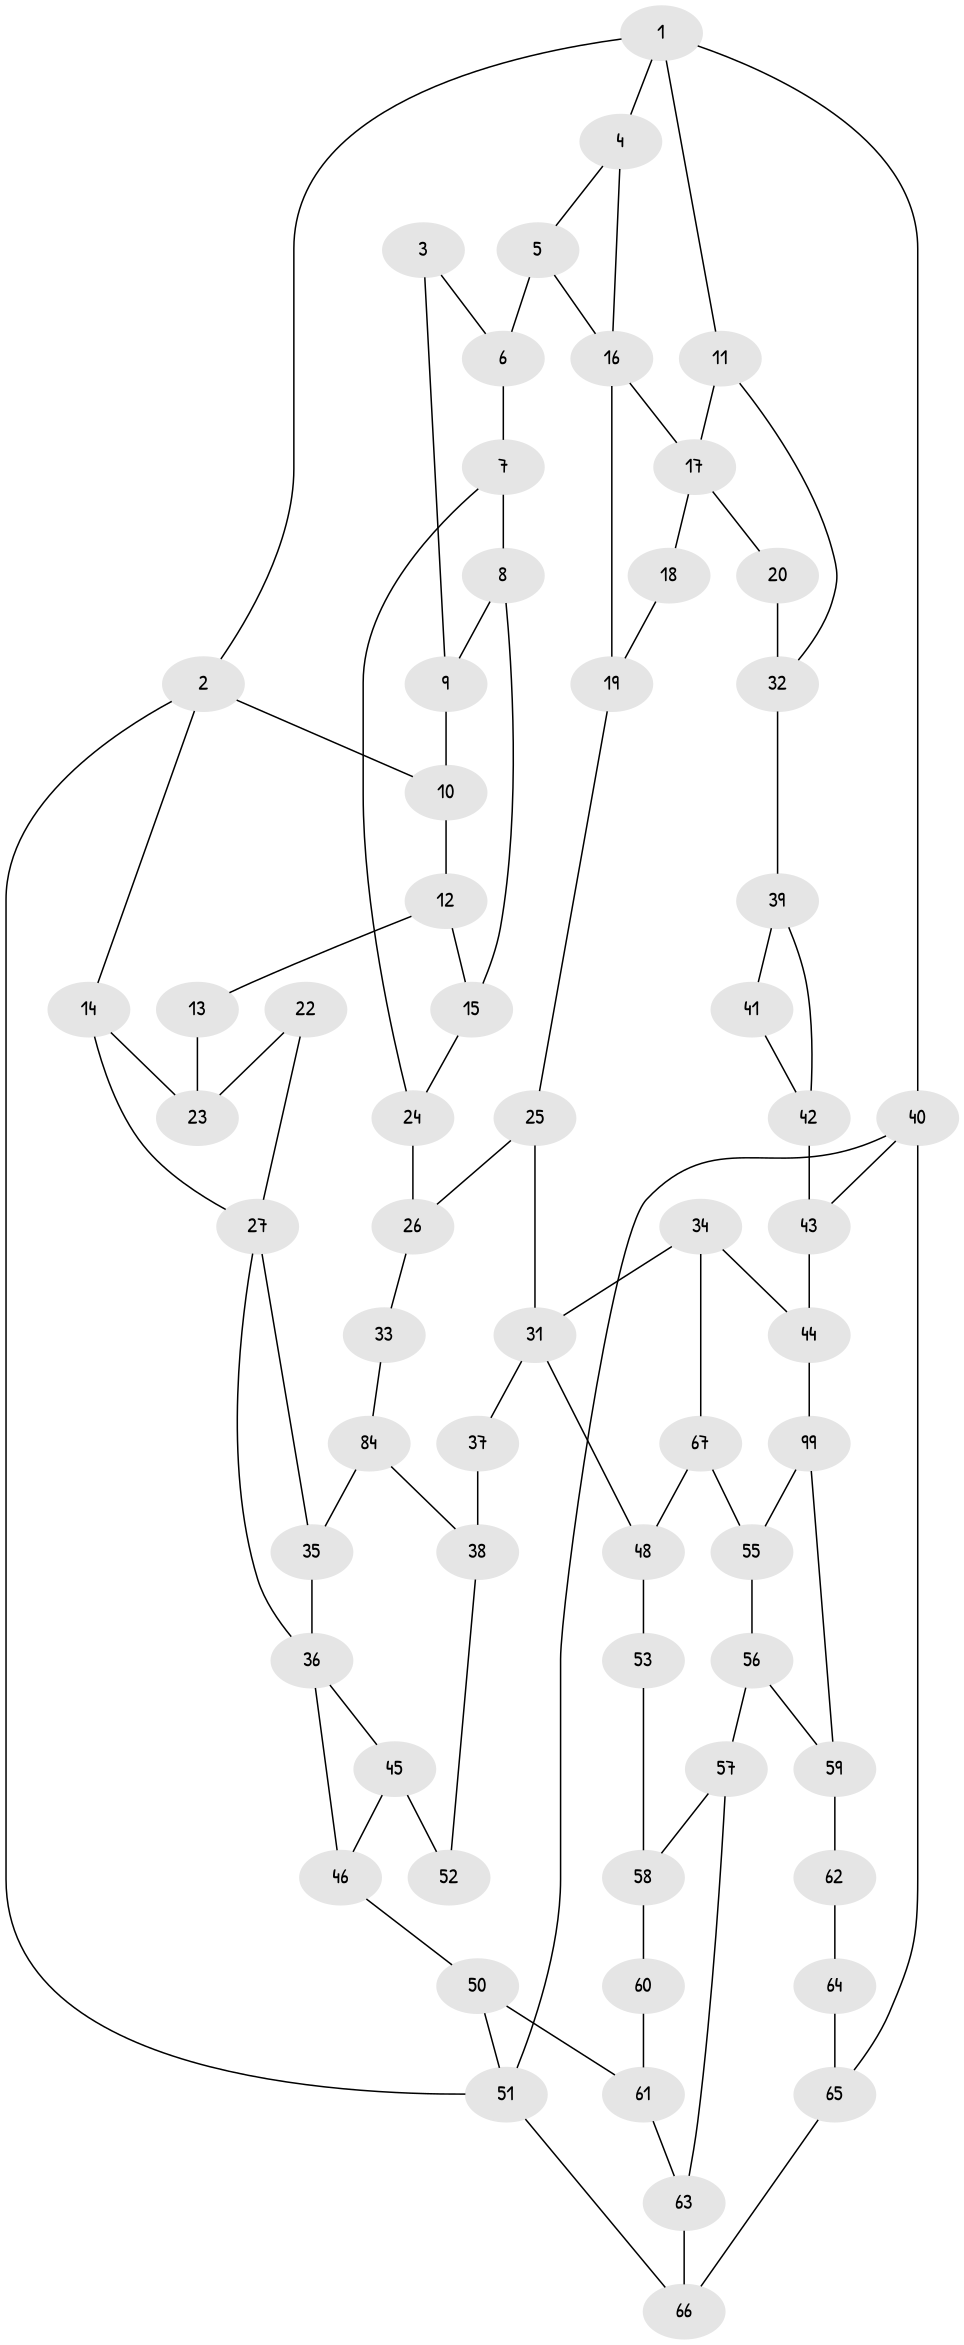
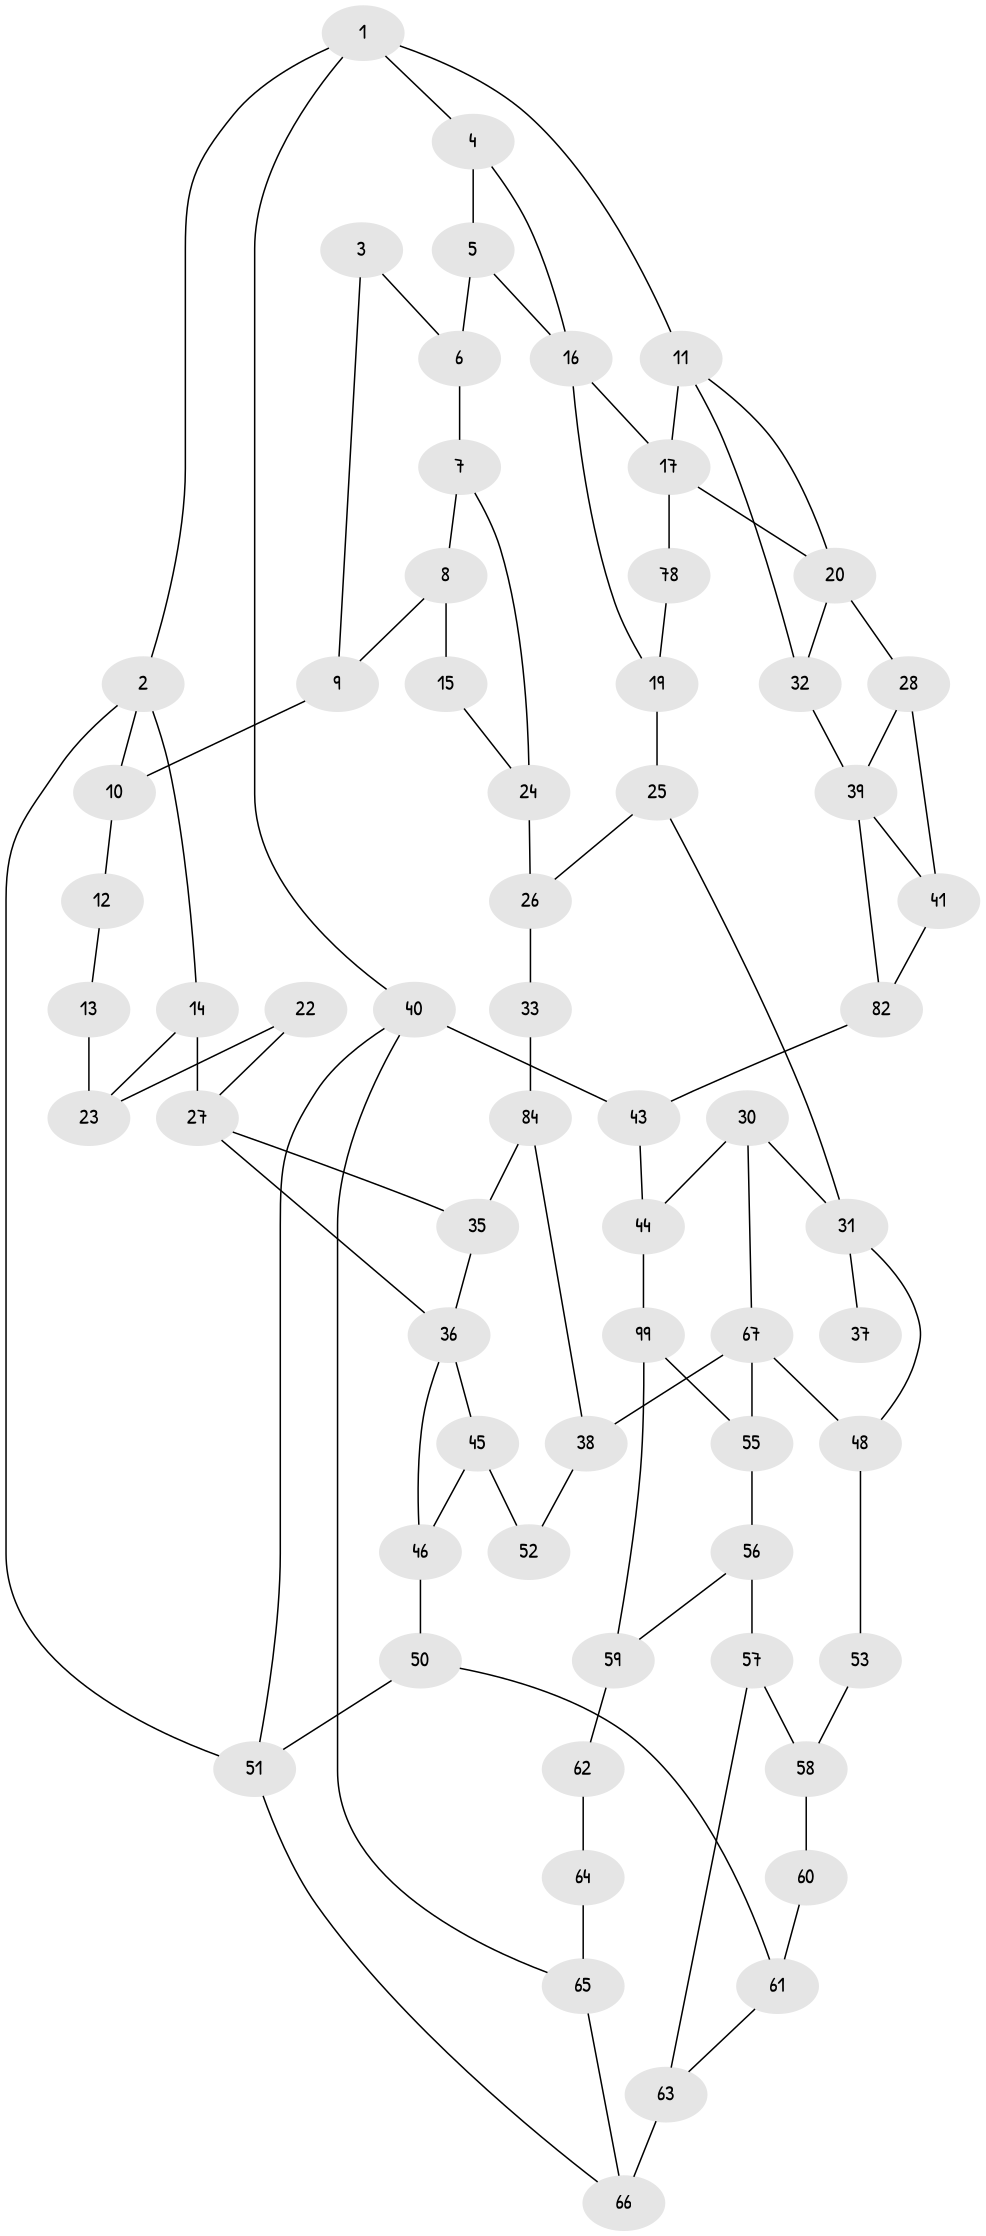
edge "11" -- "20": added
node "18": label "18" -> "78"
node "28": added
edge "12" -- "15": removed
node "42": label "42" -> "82"
node "34": label "34" -> "30"
edge "37" -- "38": now "67" -- "38"
